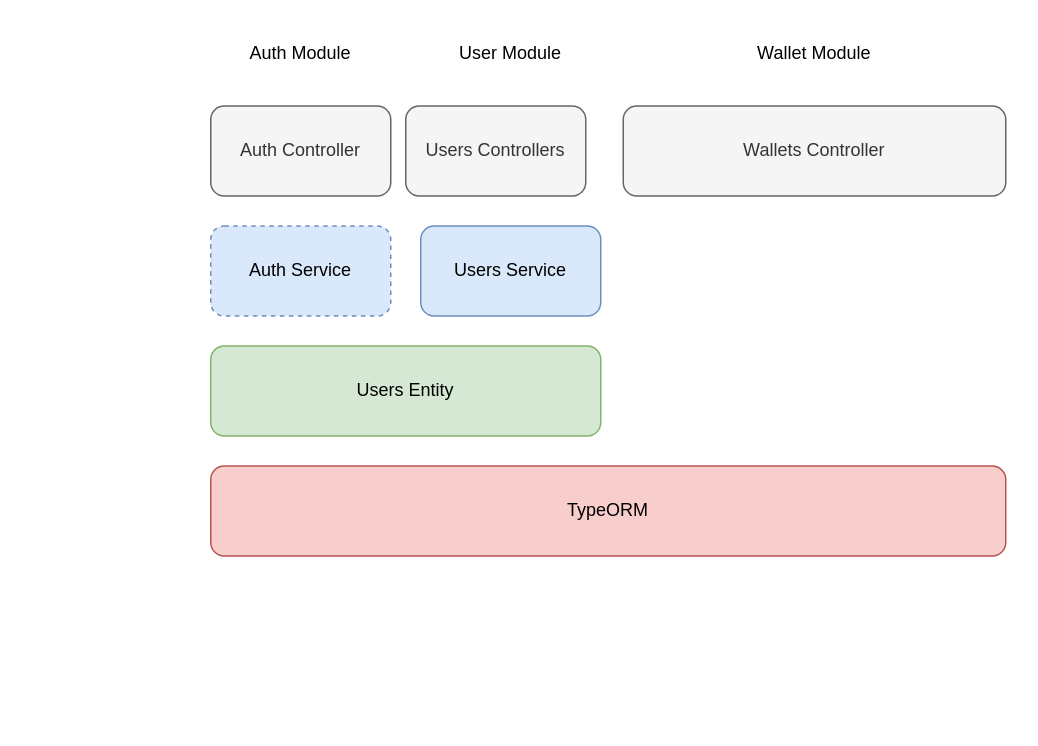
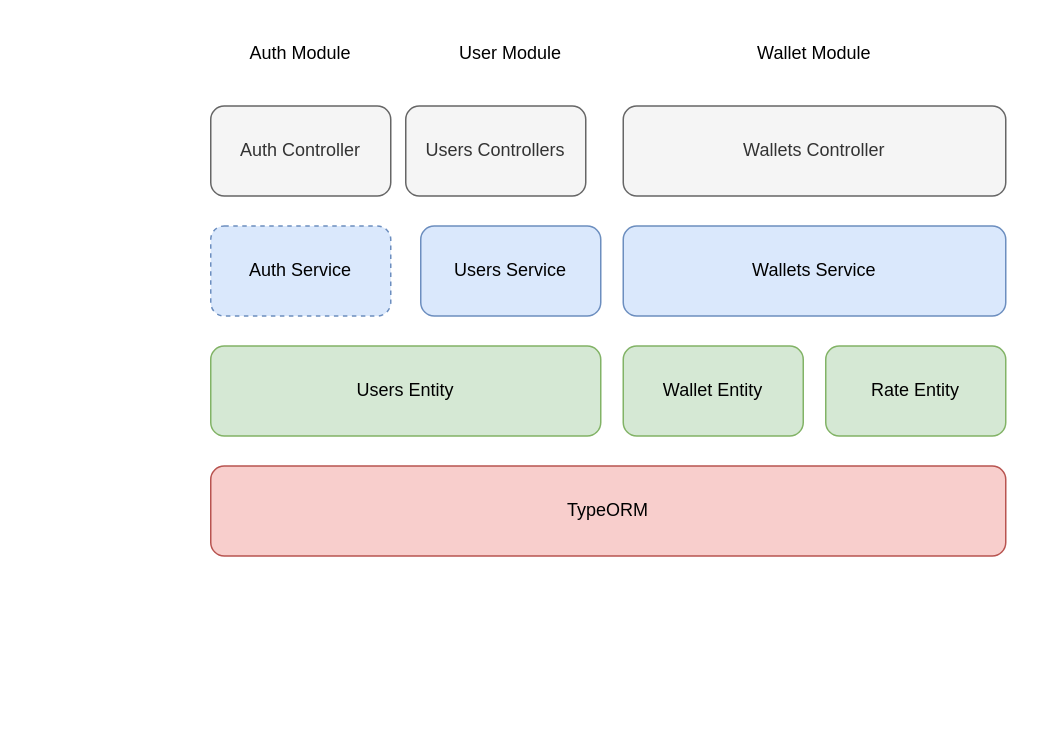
node "Wallets Service": added
node "Wallet Entity": added
node "Rate Entity": added
